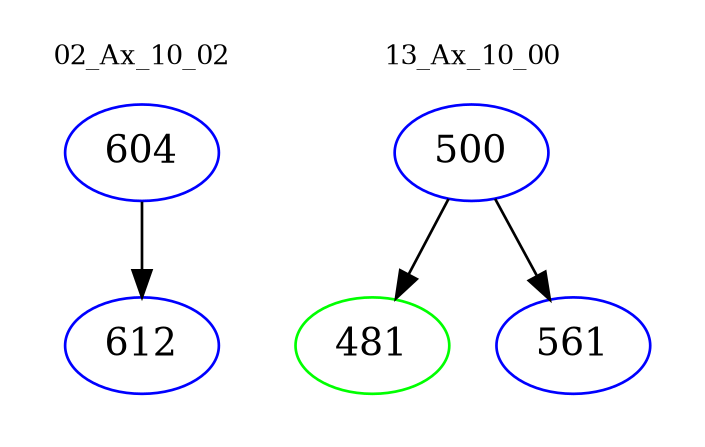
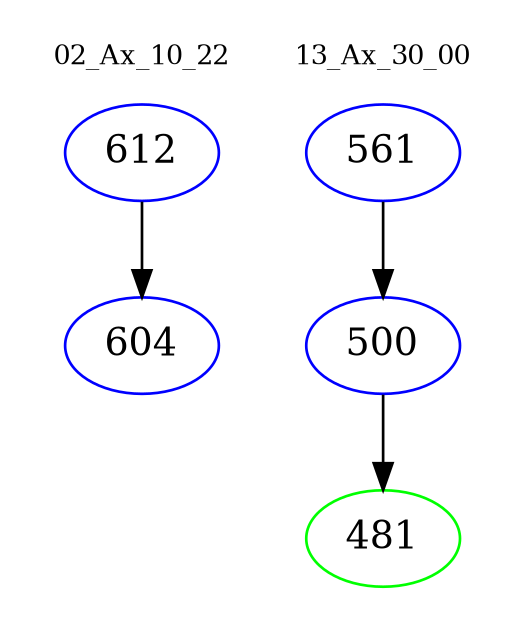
cluster "02_Ax_10_02": label "02_Ax_10_02" -> "02_Ax_10_22"
cluster "13_Ax_10_00": label "13_Ax_10_00" -> "13_Ax_30_00"
edge "604" -> "612": reversed
edge "500" -> "561": reversed
